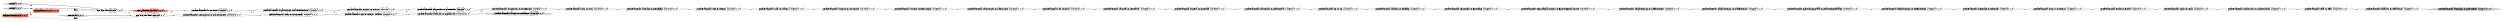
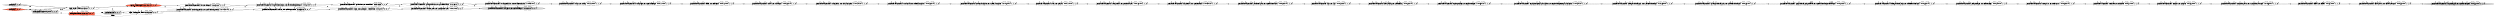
node "CmdTopics['1', '0', '0']": fillcolor lightgray -> tomato
node "PulsarAdmin admin@@@2@@@['1', '1', '0']": fillcolor tomato -> lightgray
edge "PulsarAdmin admin@@@2@@@['0', '0', '1']" -> "PulsarAdmin admin@@@2@@@['1', '1', '0']": reversed
node "CmdBrokerStats['0', '0', '1']": shape diamond -> box
